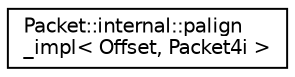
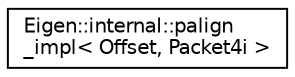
node "Packet::internal::palign _impl< Offset, Packet4i >": label "Packet::internal::palign _impl< Offset, Packet4i >" -> "Eigen::internal::palign _impl< Offset, Packet4i >"
